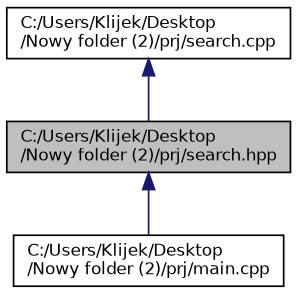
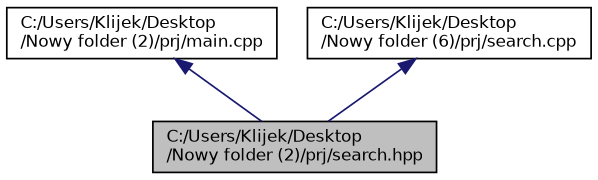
node "C:/Users/Klijek/Desktop /Nowy folder (2)/prj/search.cpp": label "C:/Users/Klijek/Desktop /Nowy folder (2)/prj/search.cpp" -> "C:/Users/Klijek/Desktop /Nowy folder (6)/prj/search.cpp"
edge "C:/Users/Klijek/Desktop /Nowy folder (2)/prj/main.cpp" -> "C:/Users/Klijek/Desktop /Nowy folder (2)/prj/search.hpp": reversed
